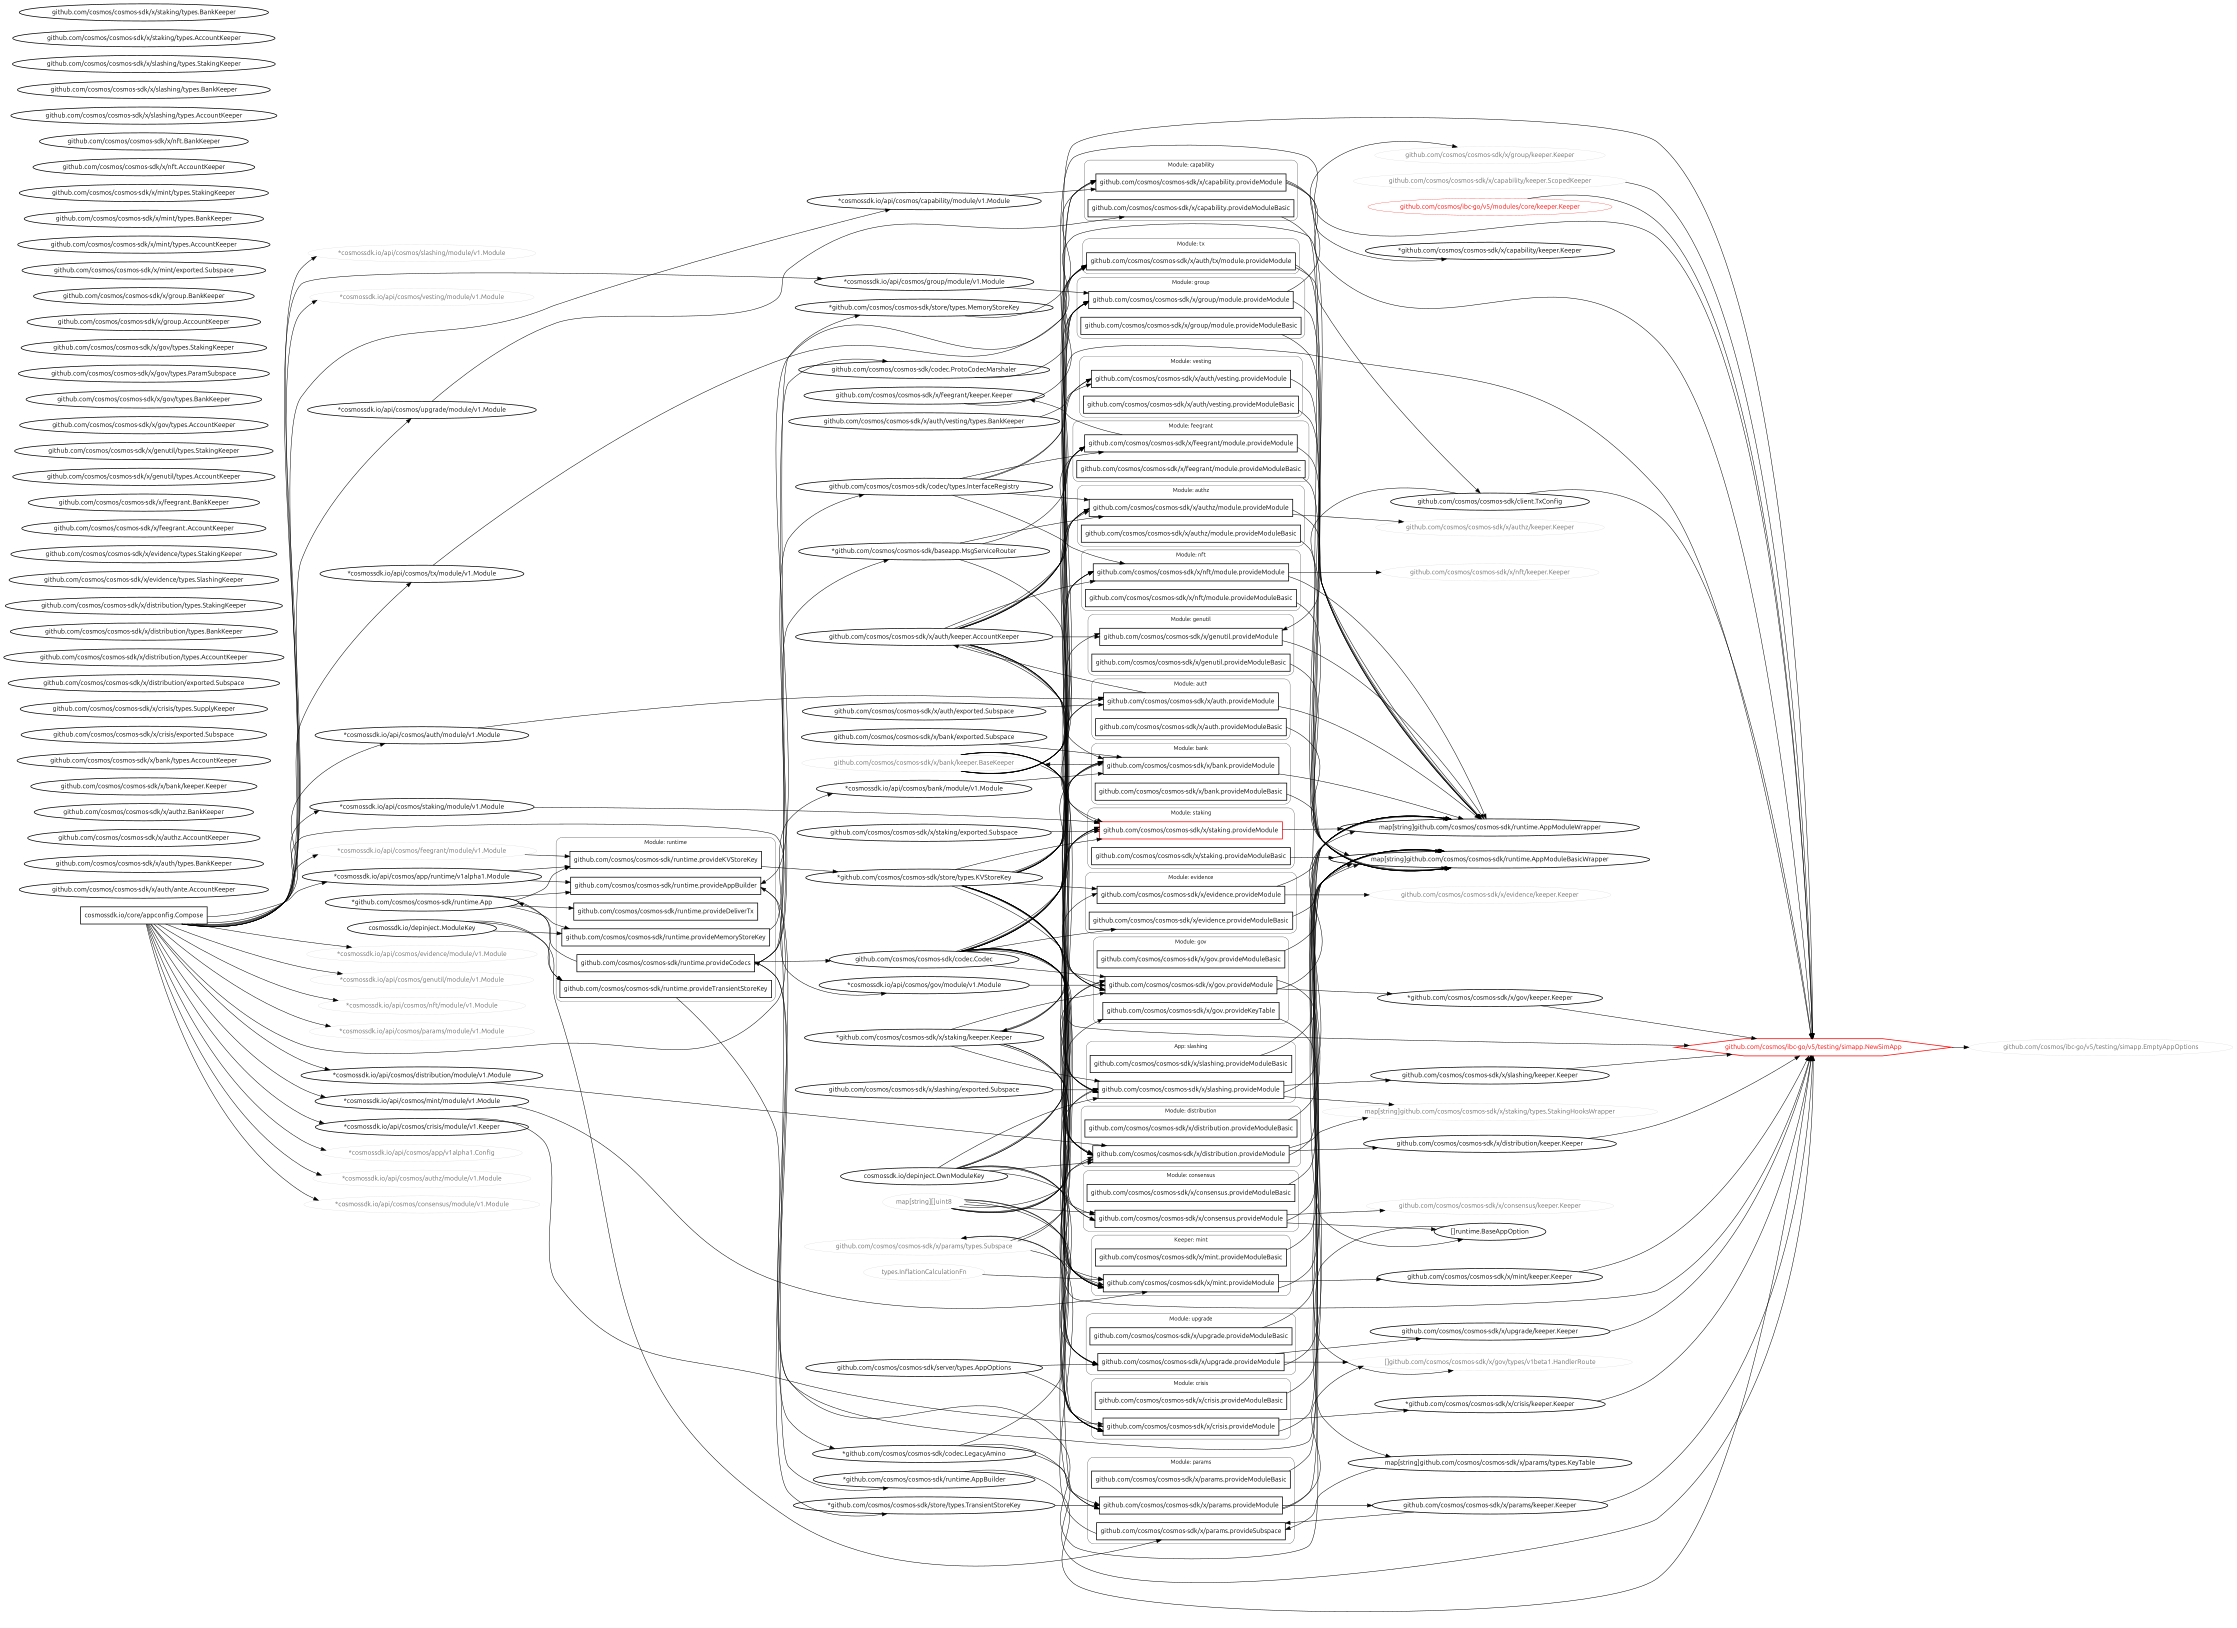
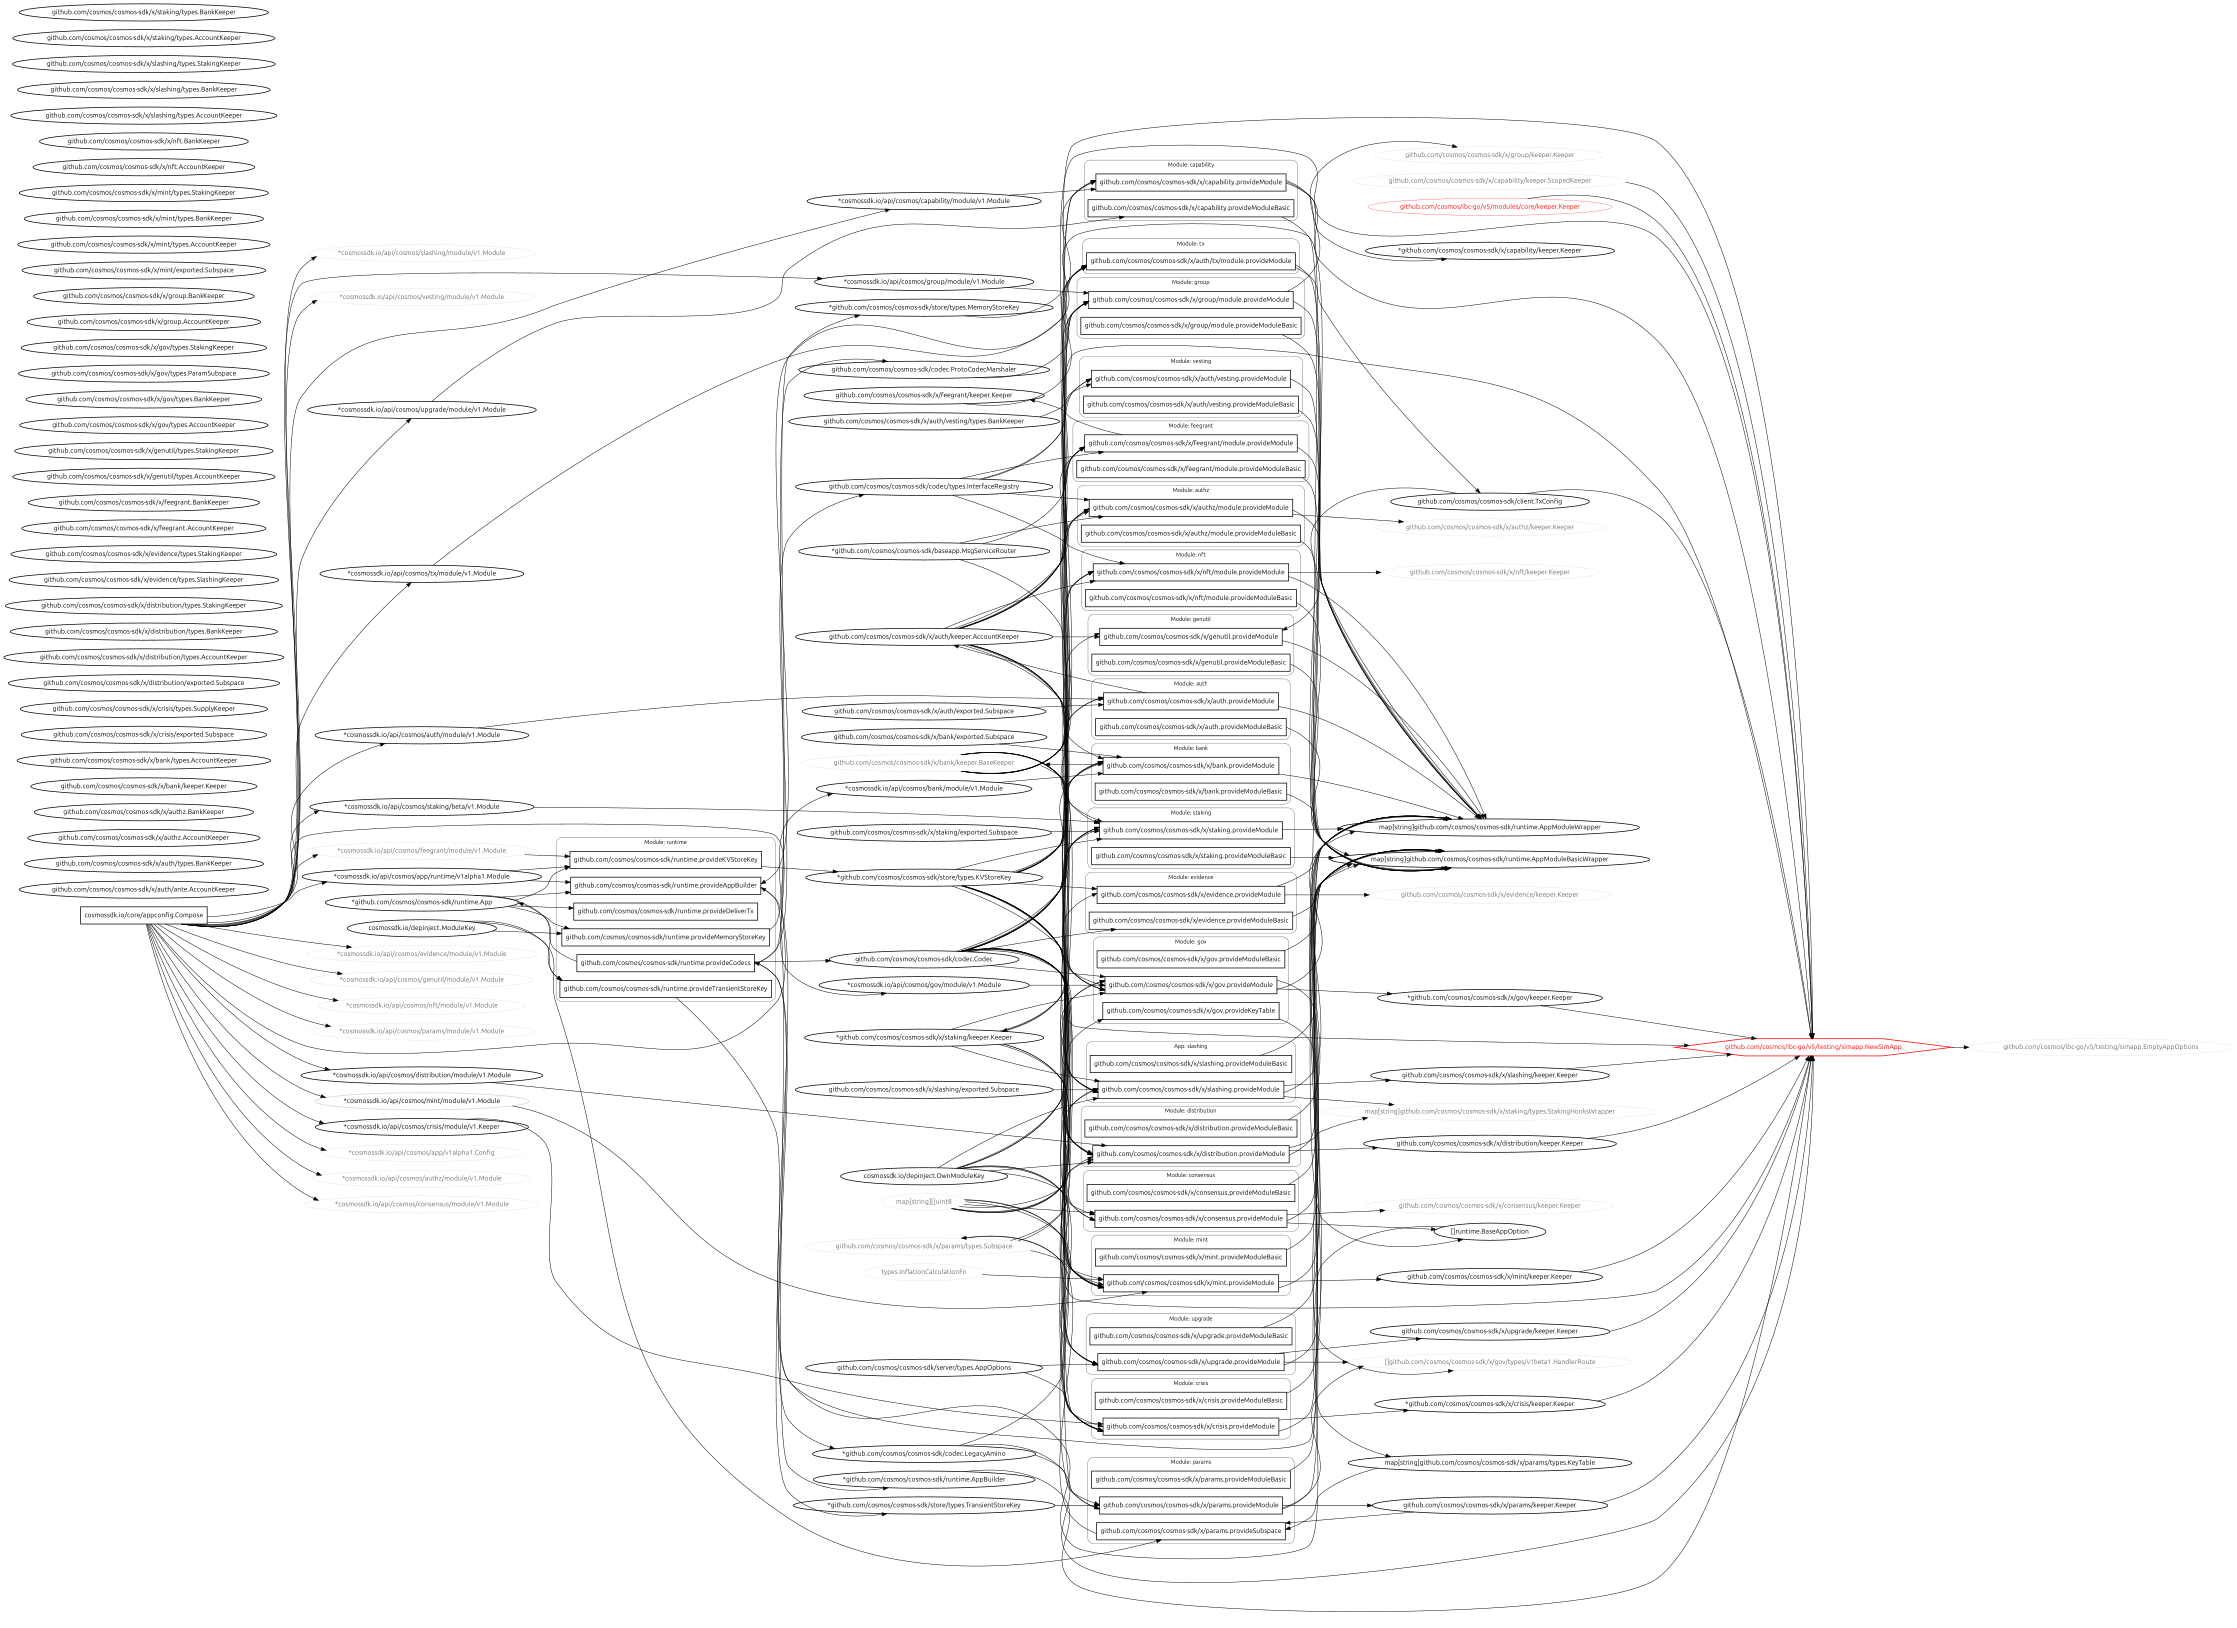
edge "github.com/cosmos/cosmos-sdk/runtime.provideCodecs" -> "*github.com/cosmos/cosmos-sdk/baseapp.MsgServiceRouter": removed
node "*cosmossdk.io/api/cosmos/staking/module/v1.Module": label "*cosmossdk.io/api/cosmos/staking/module/v1.Module" -> "*cosmossdk.io/api/cosmos/staking/beta/v1.Module"
node "github.com/cosmos/cosmos-sdk/x/staking.provideModule": color red -> black
node "*cosmossdk.io/api/cosmos/mint/module/v1.Module": color black -> lightgrey
cluster "Keeper: mint": label "Keeper: mint" -> "Module: mint"
